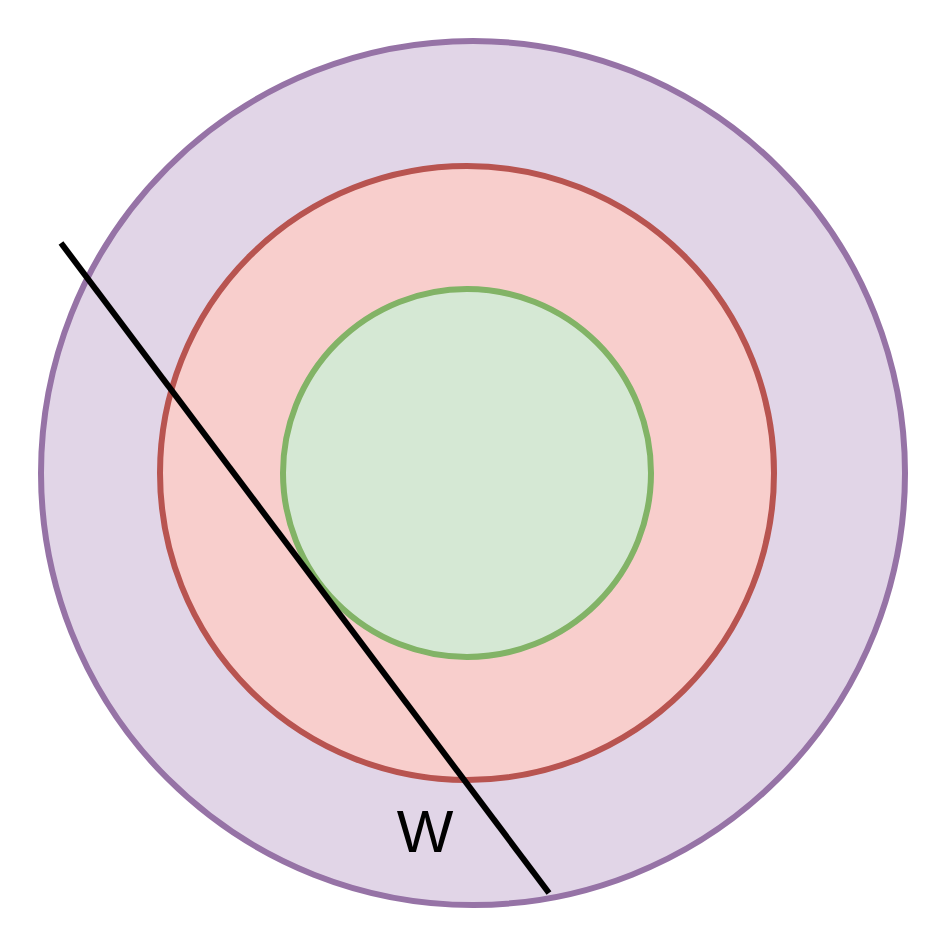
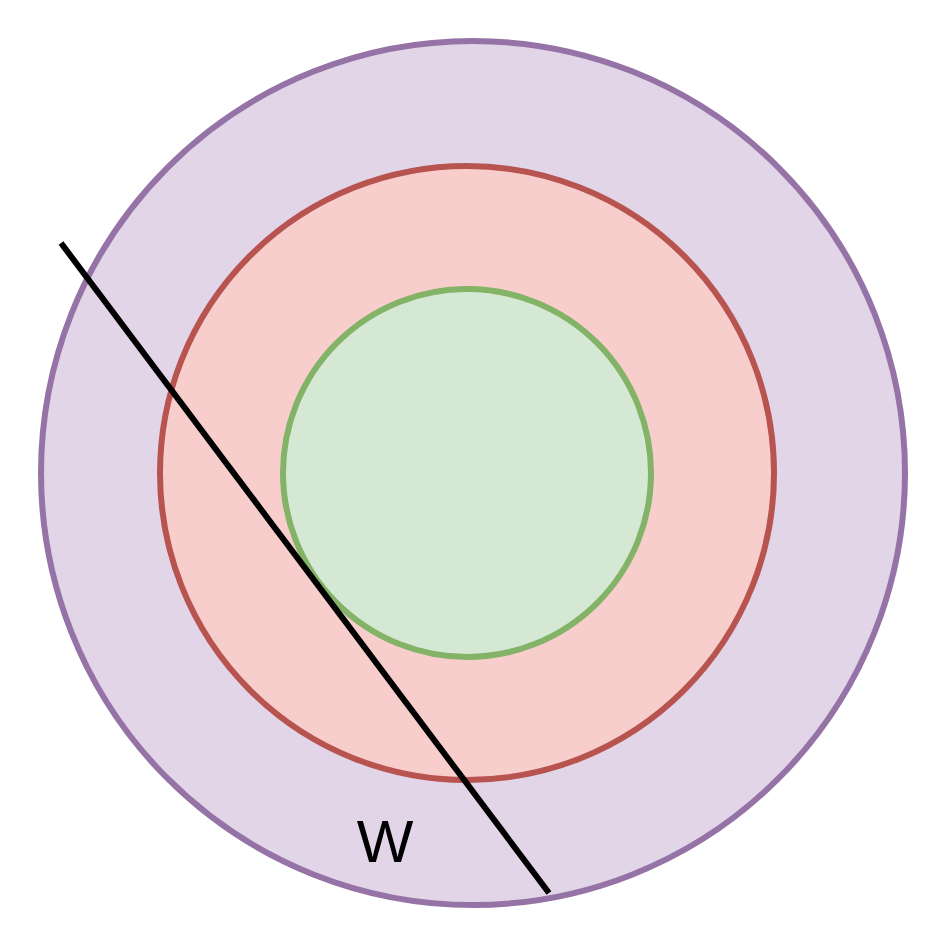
node "W": moved (425, 831) -> (385, 841)
